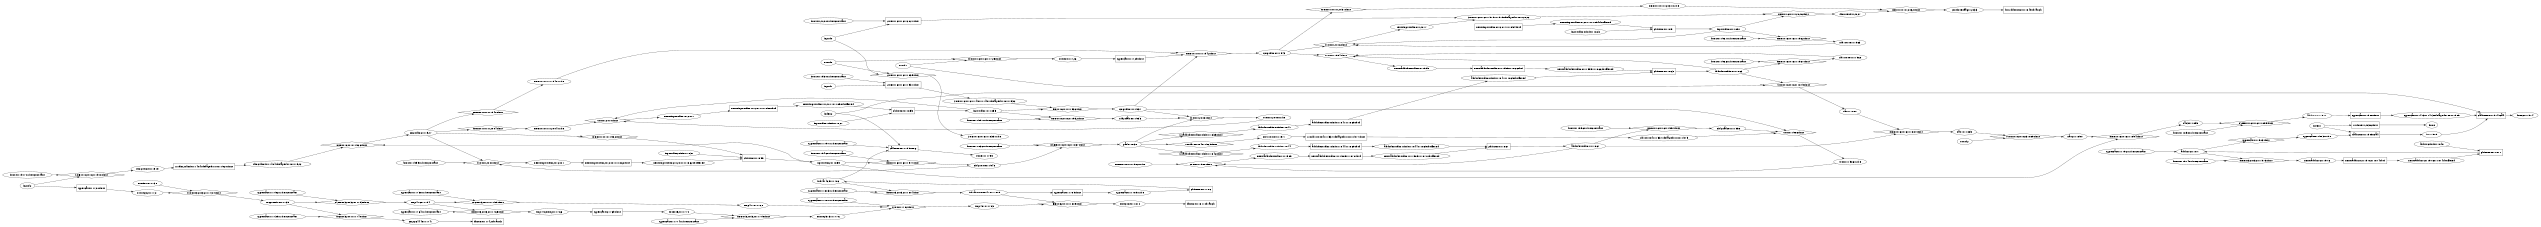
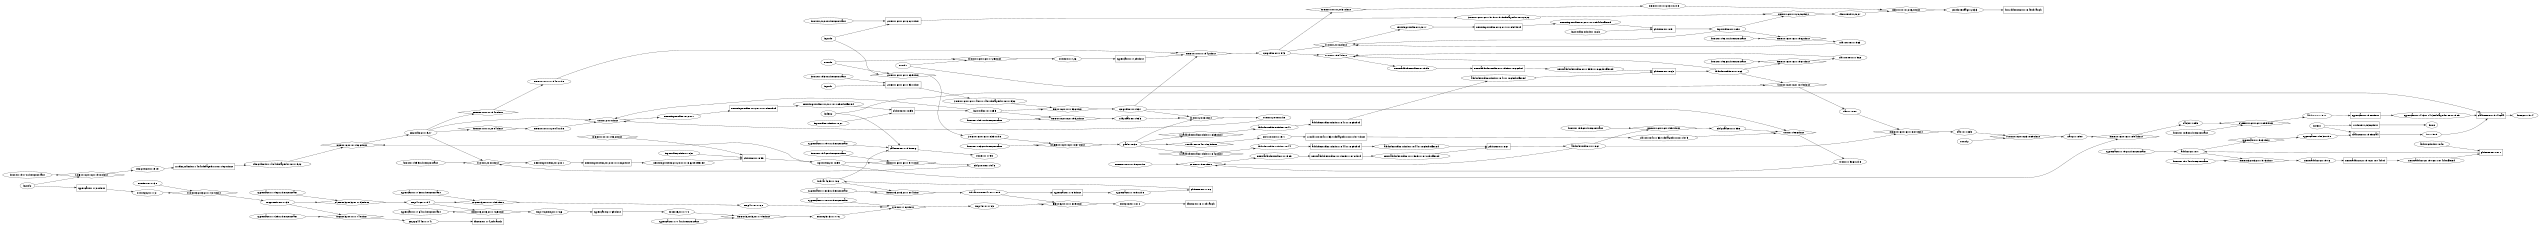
edge "next_input_dim0_12017" -> "SUB_u16_u16_11575_11575_delayed_1_0_12022": now "next_input_dim0_12017" -> "next_input_dim0_12017_11854_buf"
edge "cmp_dim2_11927" -> "NOT_u1_u1_11982_inst": now "cmp_dim2_11927" -> "MUX_12010_inst"
edge "nid2_true_11948" -> "LSHR_u16_u16_11837_inst": now "SUB_u16_u16_11835_wire" -> "LSHR_u16_u16_11837_inst"
